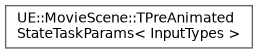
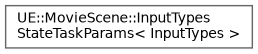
node "UE::MovieScene::TPreAnimated StateTaskParams< InputTypes >": label "UE::MovieScene::TPreAnimated StateTaskParams< InputTypes >" -> "UE::MovieScene::InputTypes StateTaskParams< InputTypes >"
